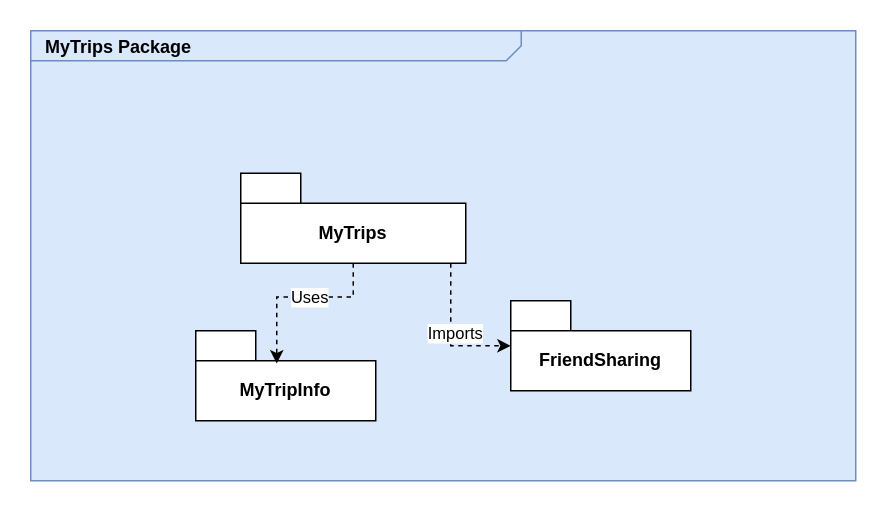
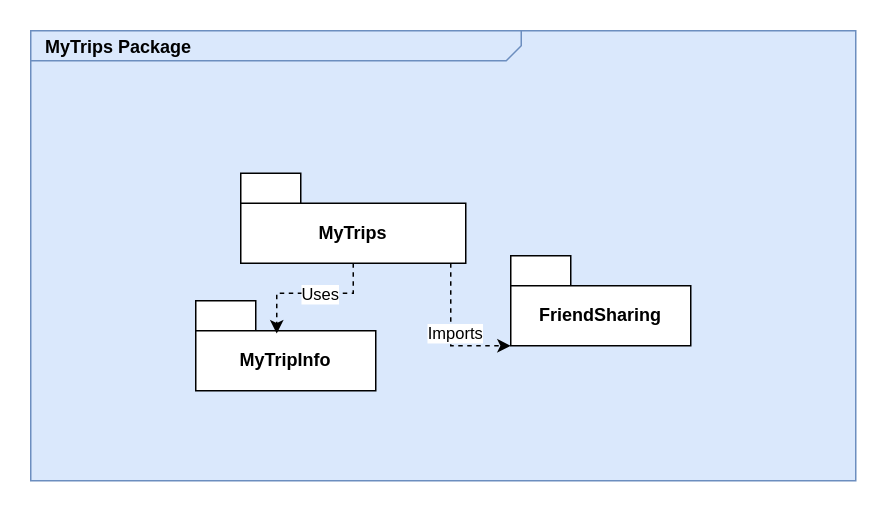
node "FriendSharing": moved (601, 346) -> (601, 301)
node "MyTripInfo": moved (286, 376) -> (286, 346)
